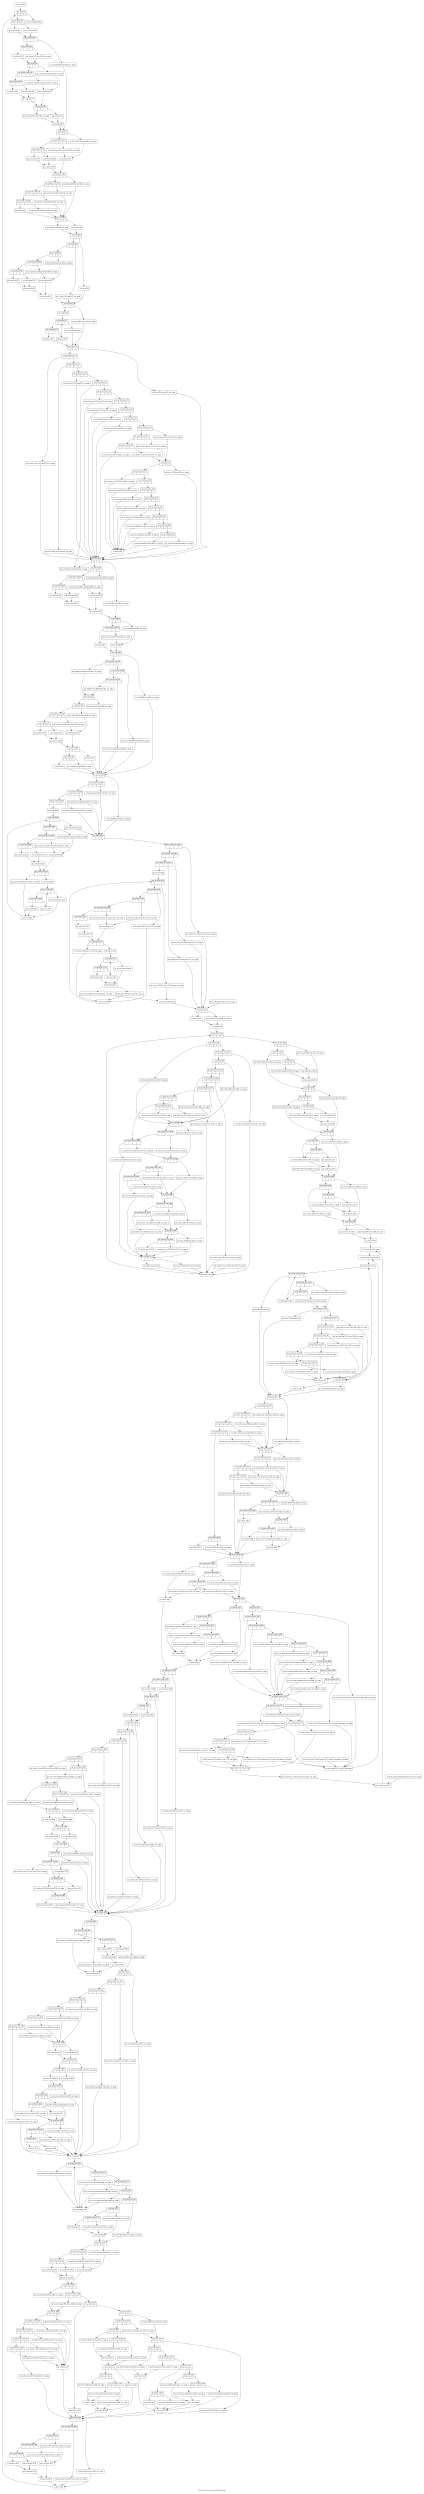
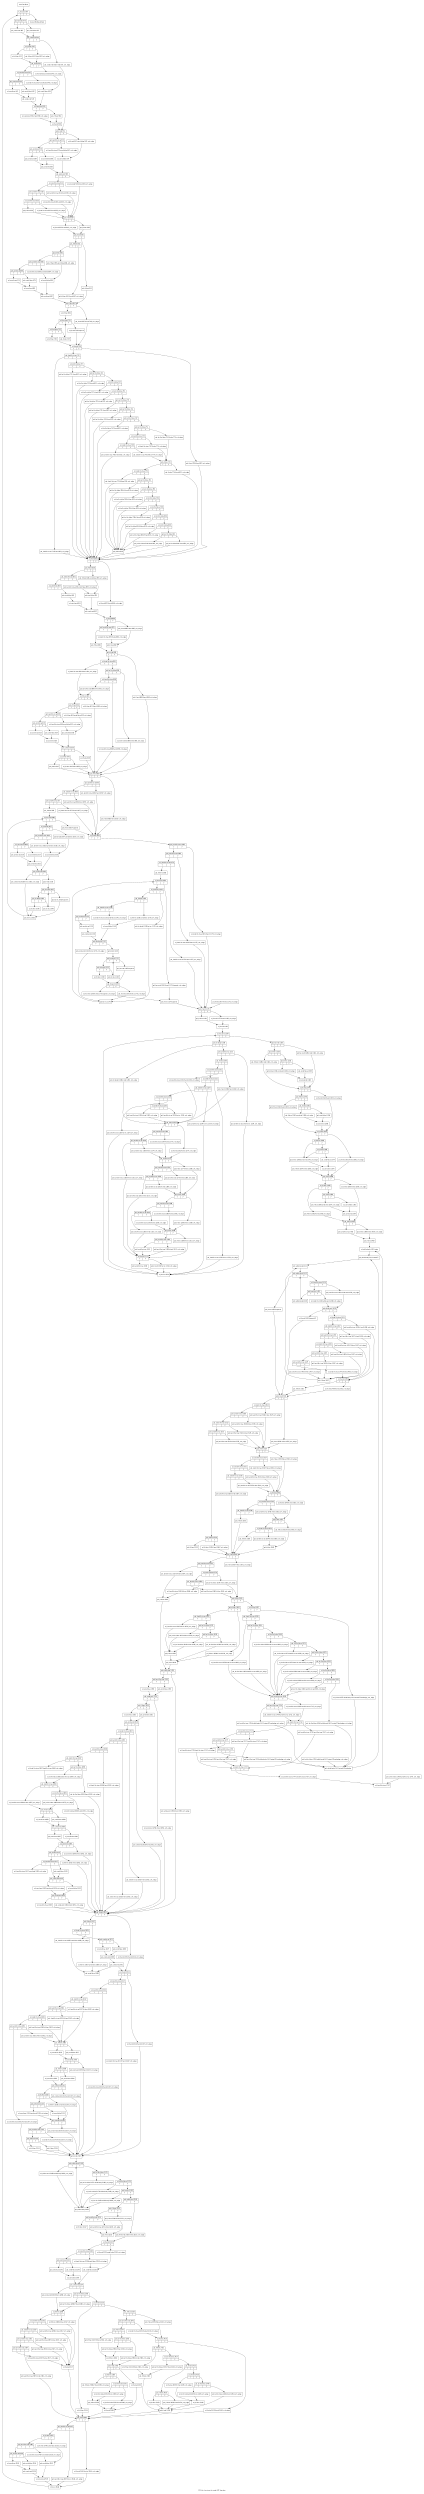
edge "pd_if.end.821" -> "pd_lor.lhs.false.727.if.end.821_crit_edge": reversed
node "pd_cond.true.845": removed
edge "pd_land.lhs.true.1229" -> "pd_land.lhs.true.1269": now "pd_land.lhs.true.1229" -> "pd_land.lhs.true.1229.for.inc.1324_crit_edge"
